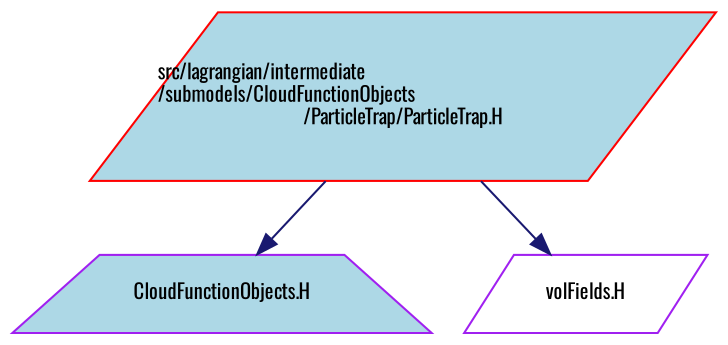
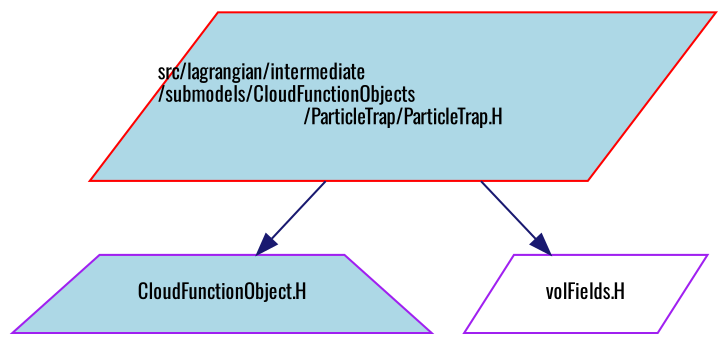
node "CloudFunctionObjects.H": label "CloudFunctionObjects.H" -> "CloudFunctionObject.H"
